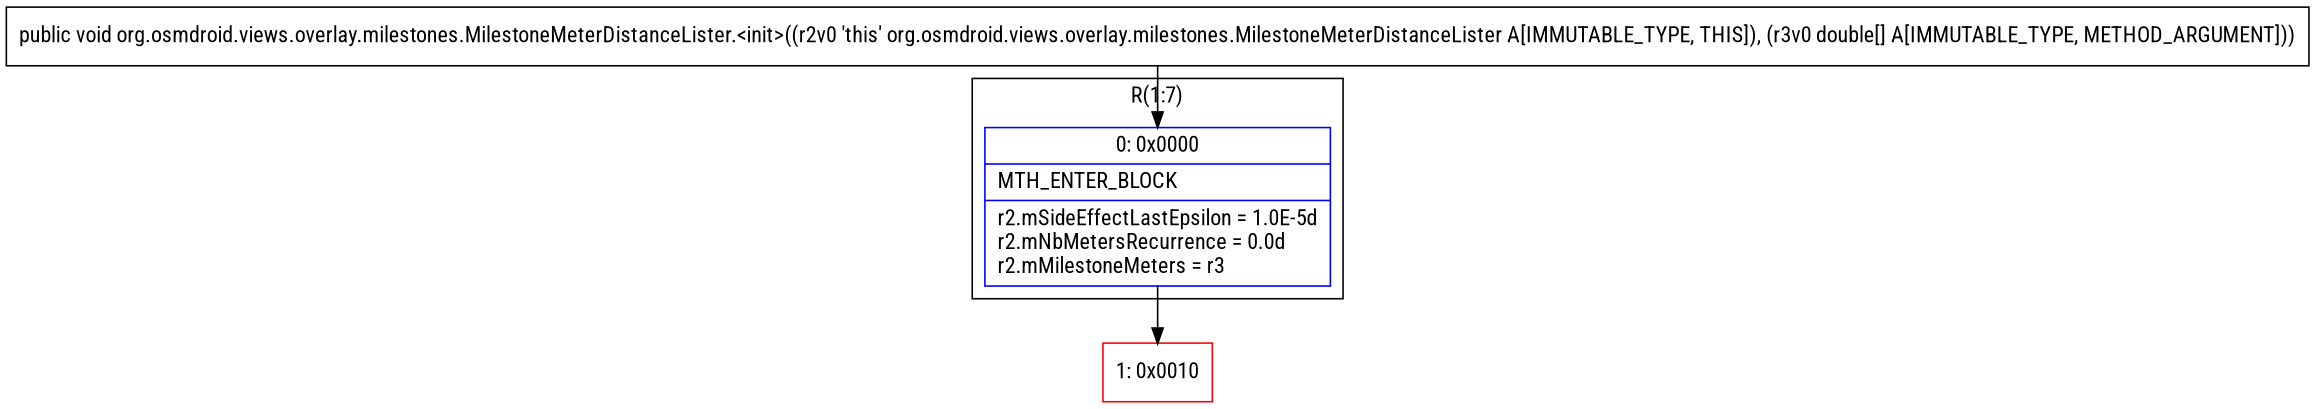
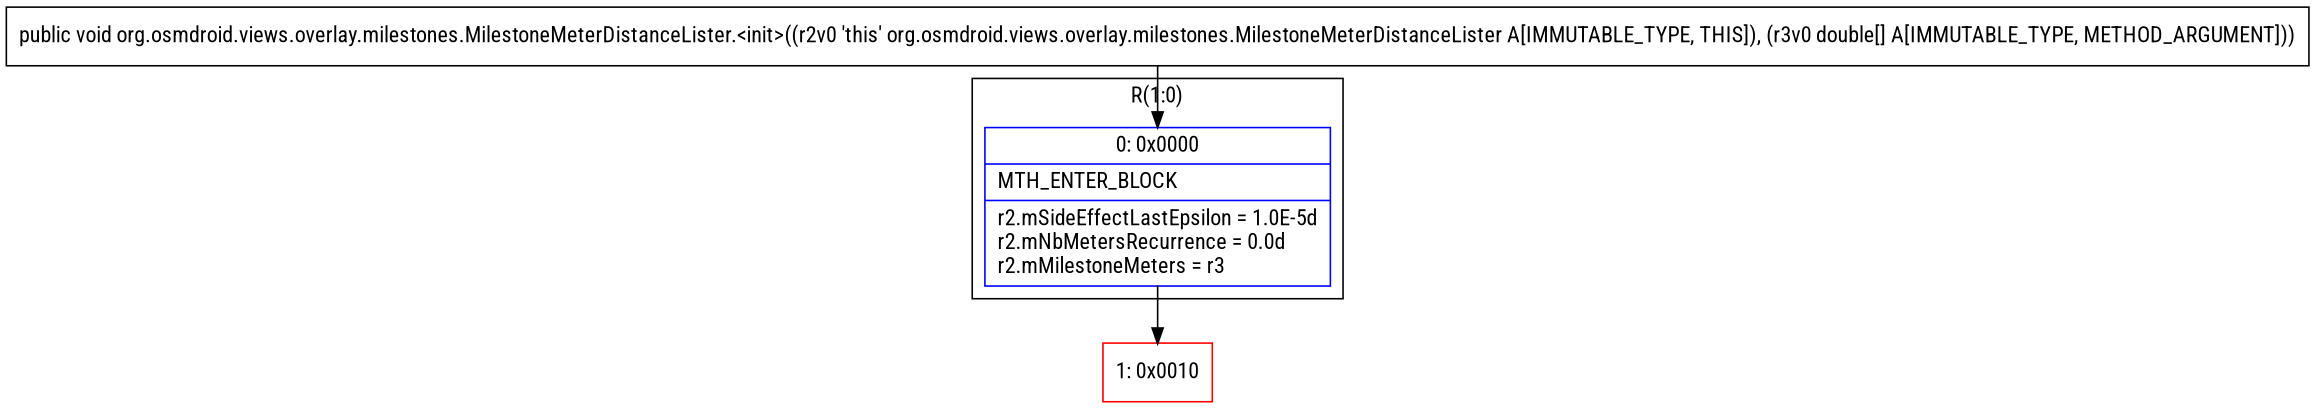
cluster "R(1:7)": label "R(1:7)" -> "R(1:0)"
